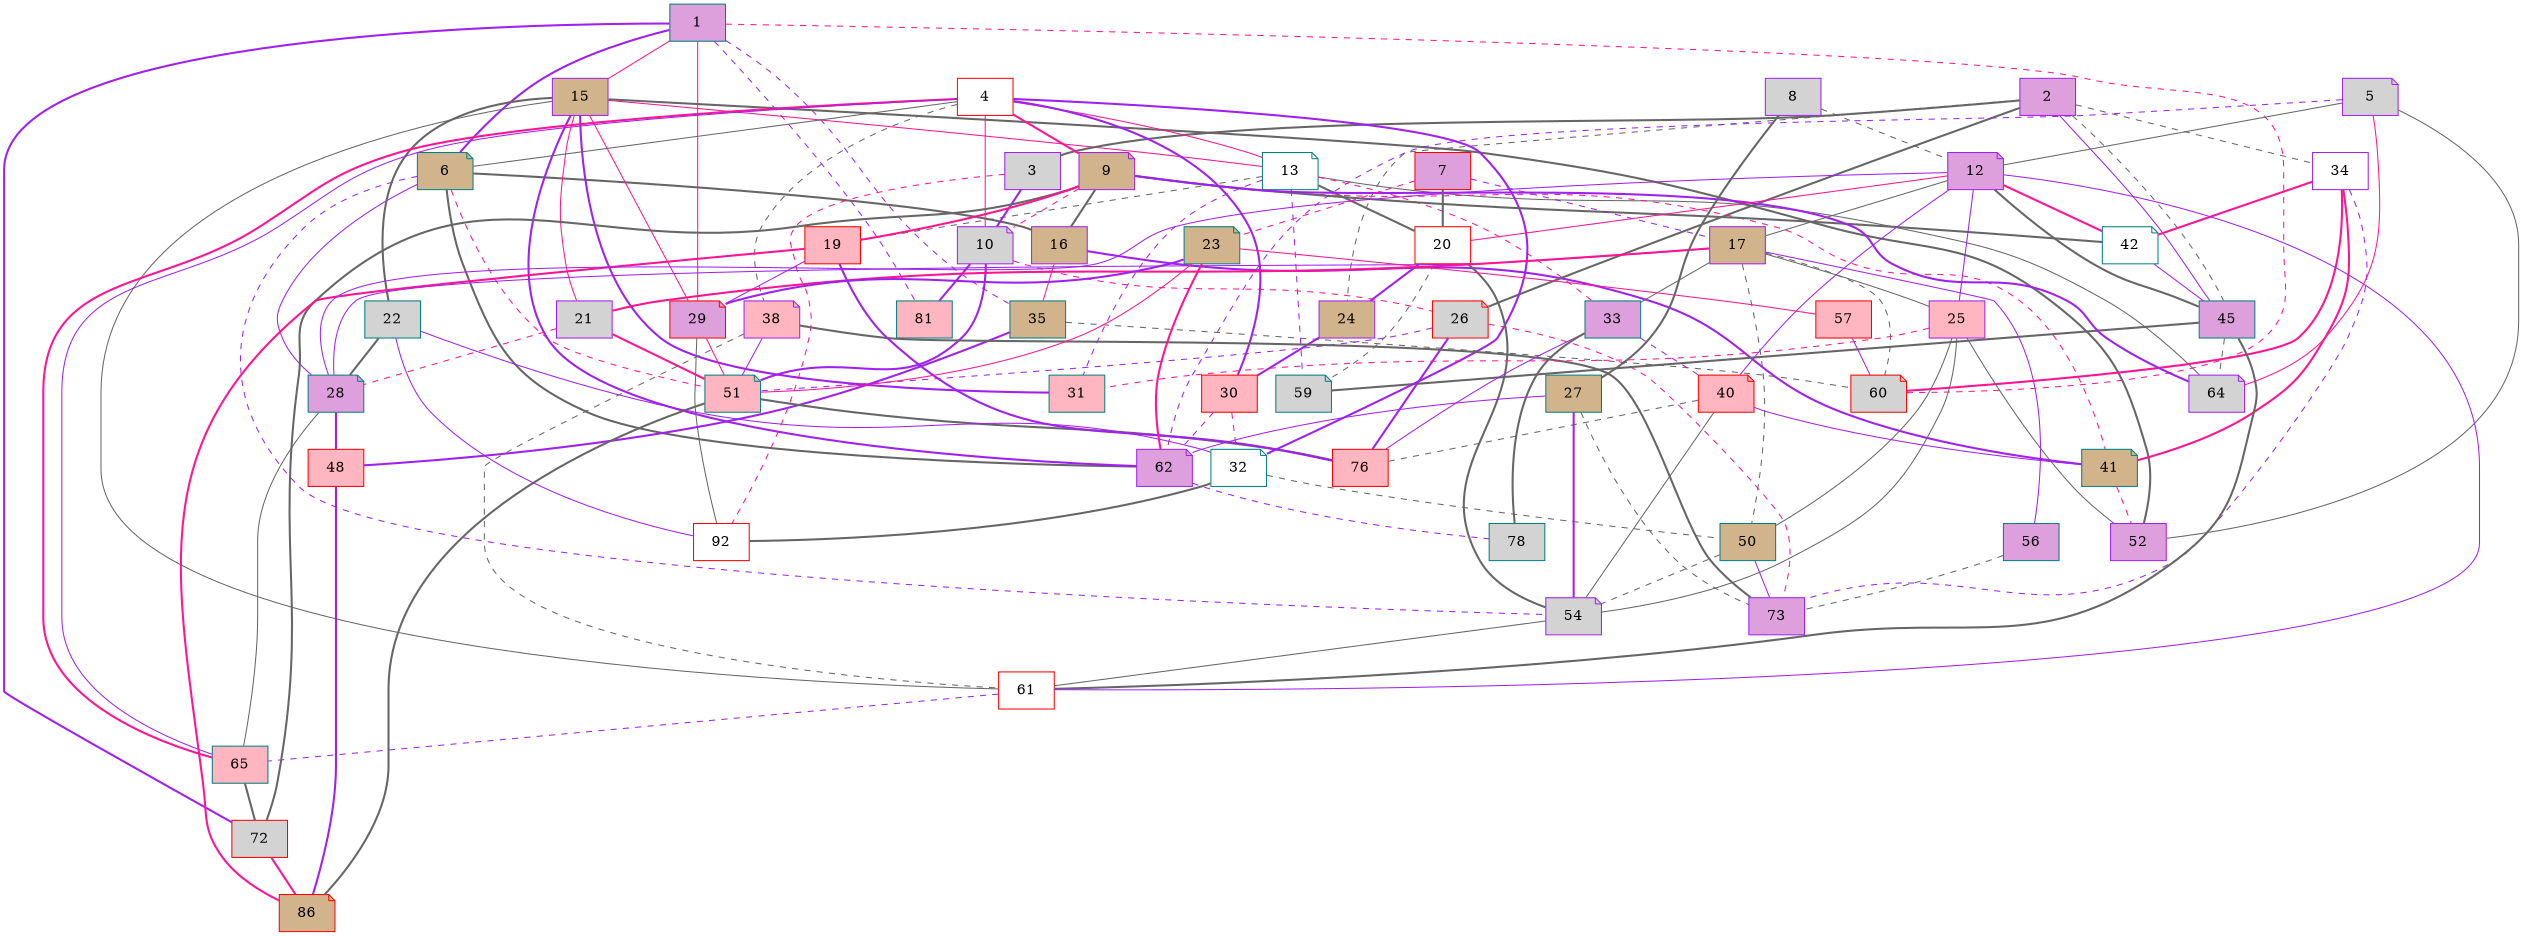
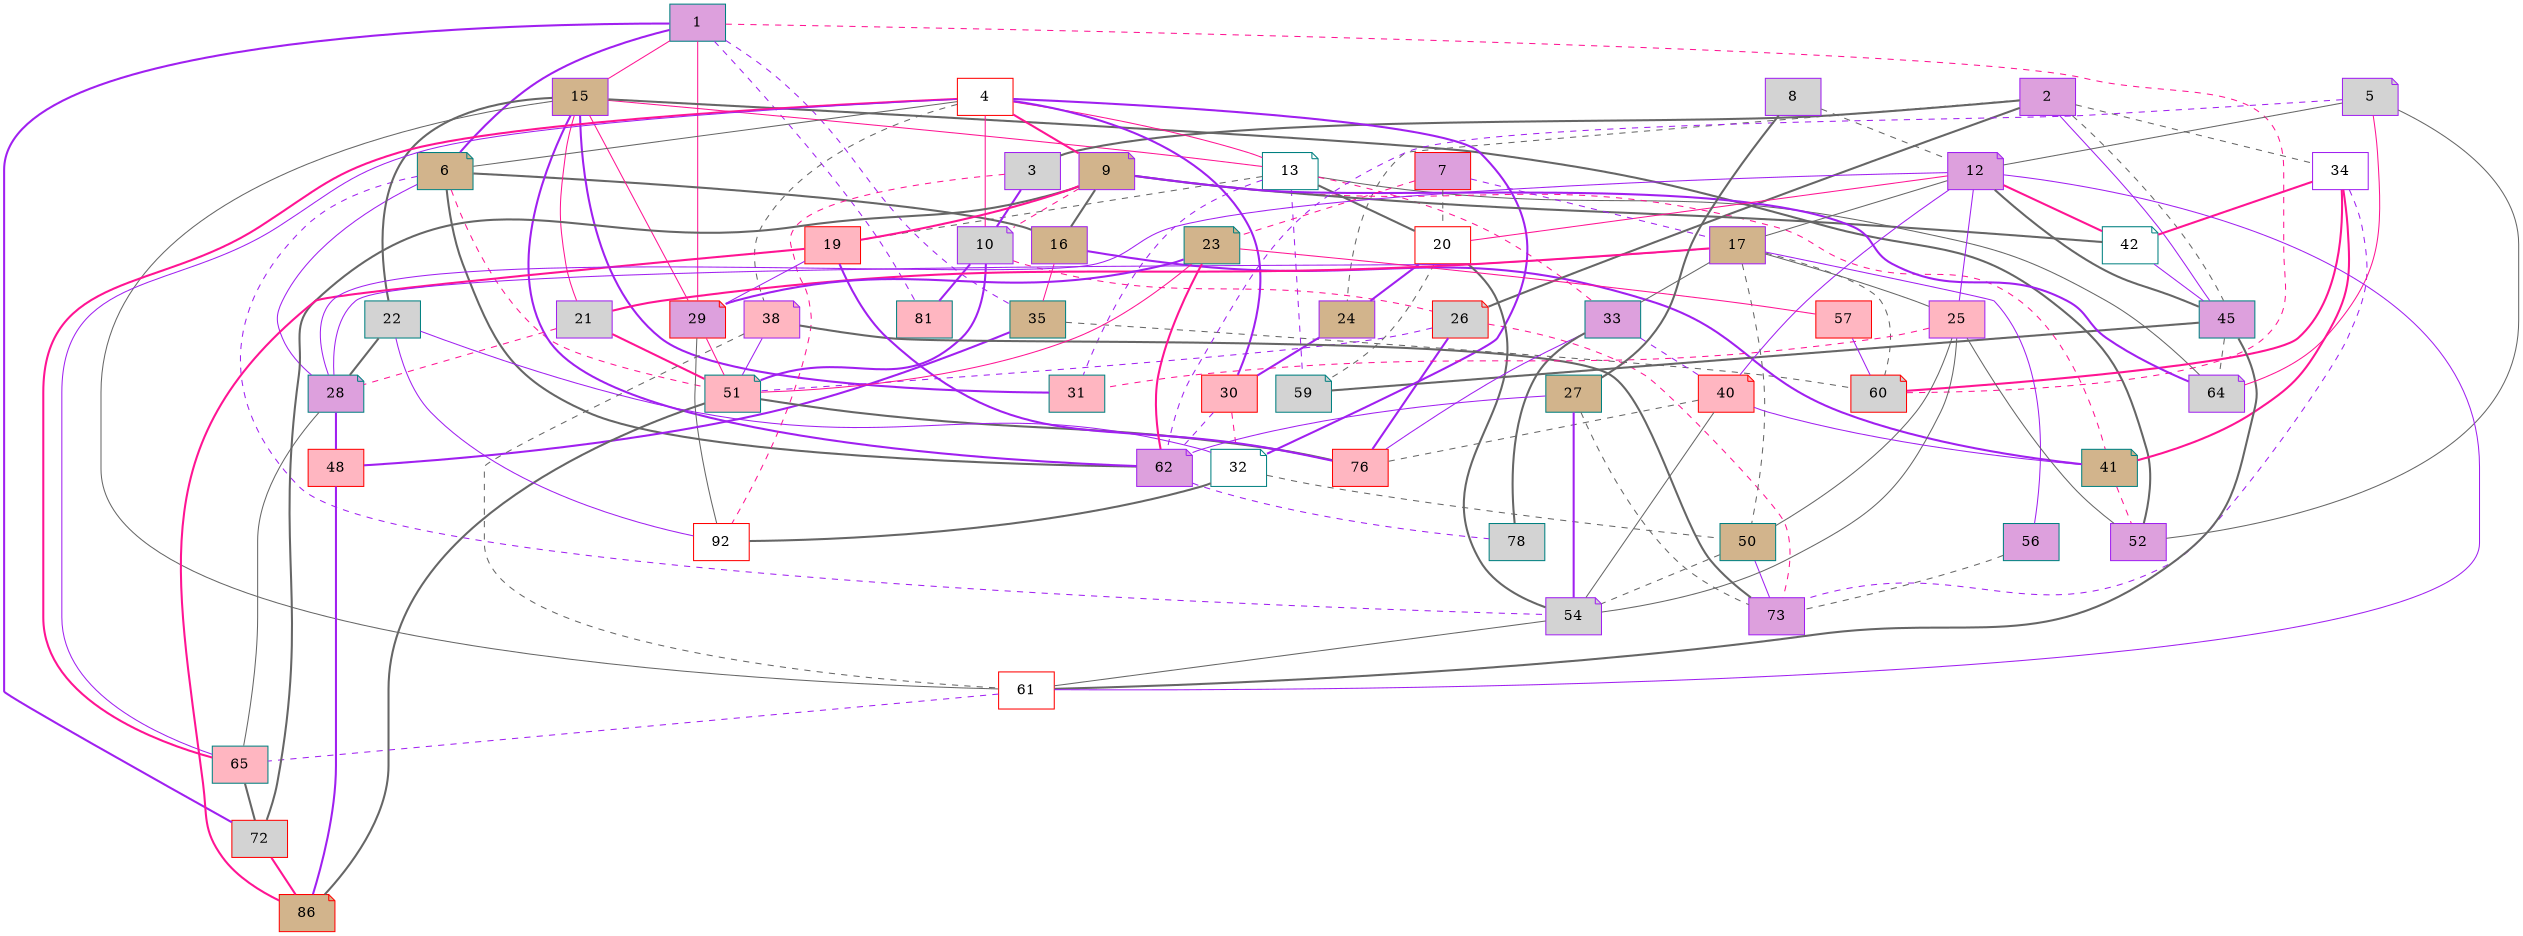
edge "7" -- "20": style bold -> dashed
